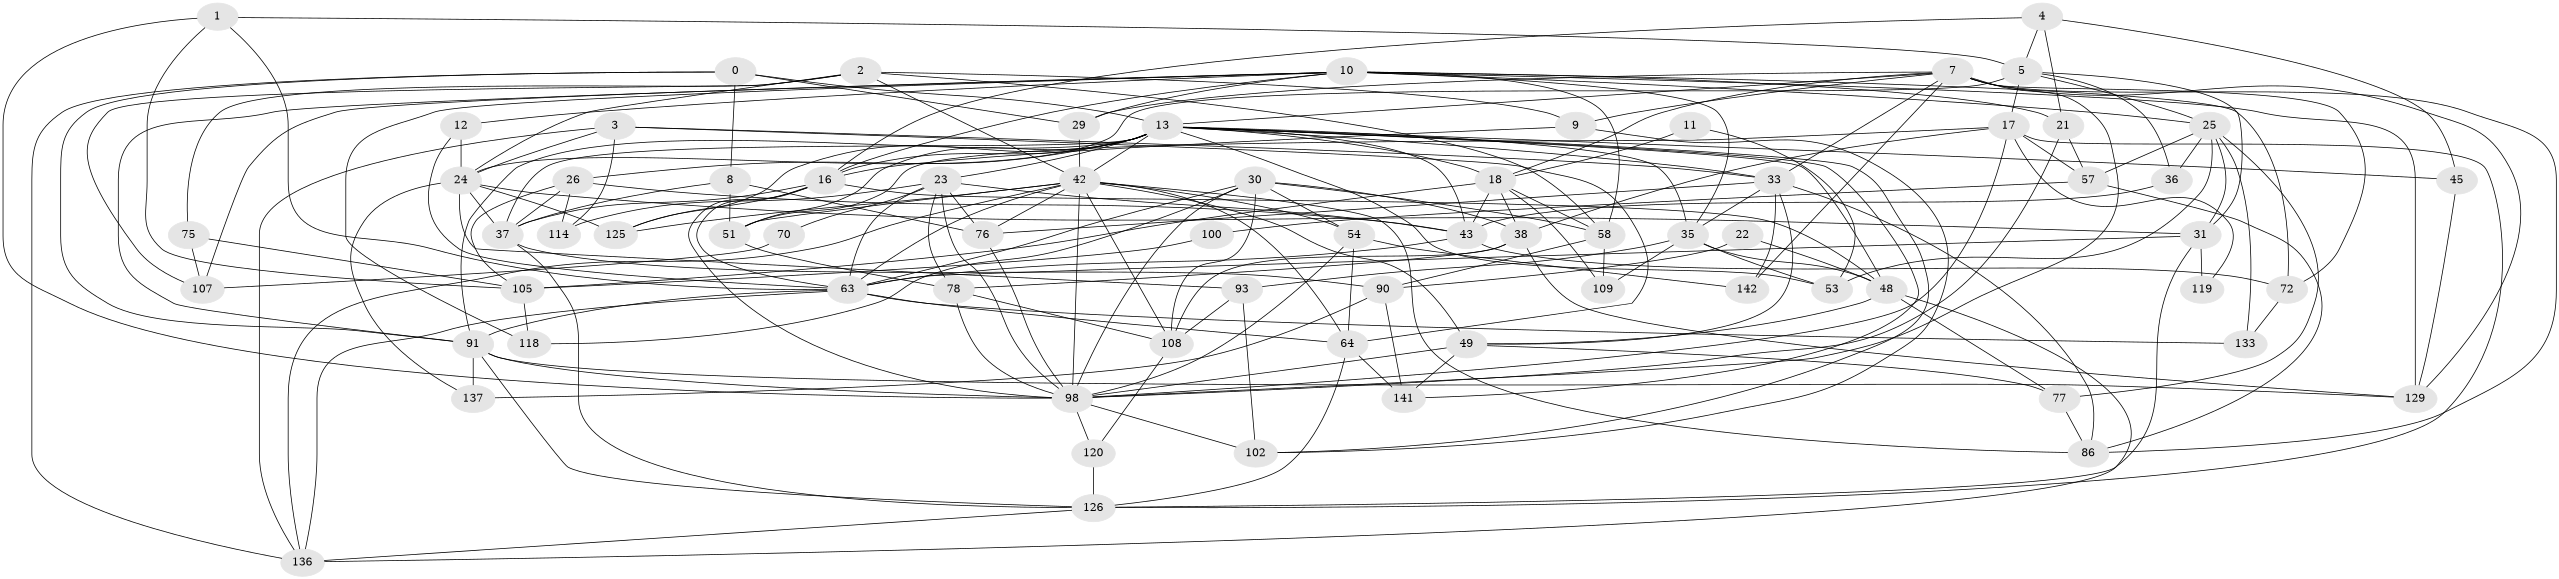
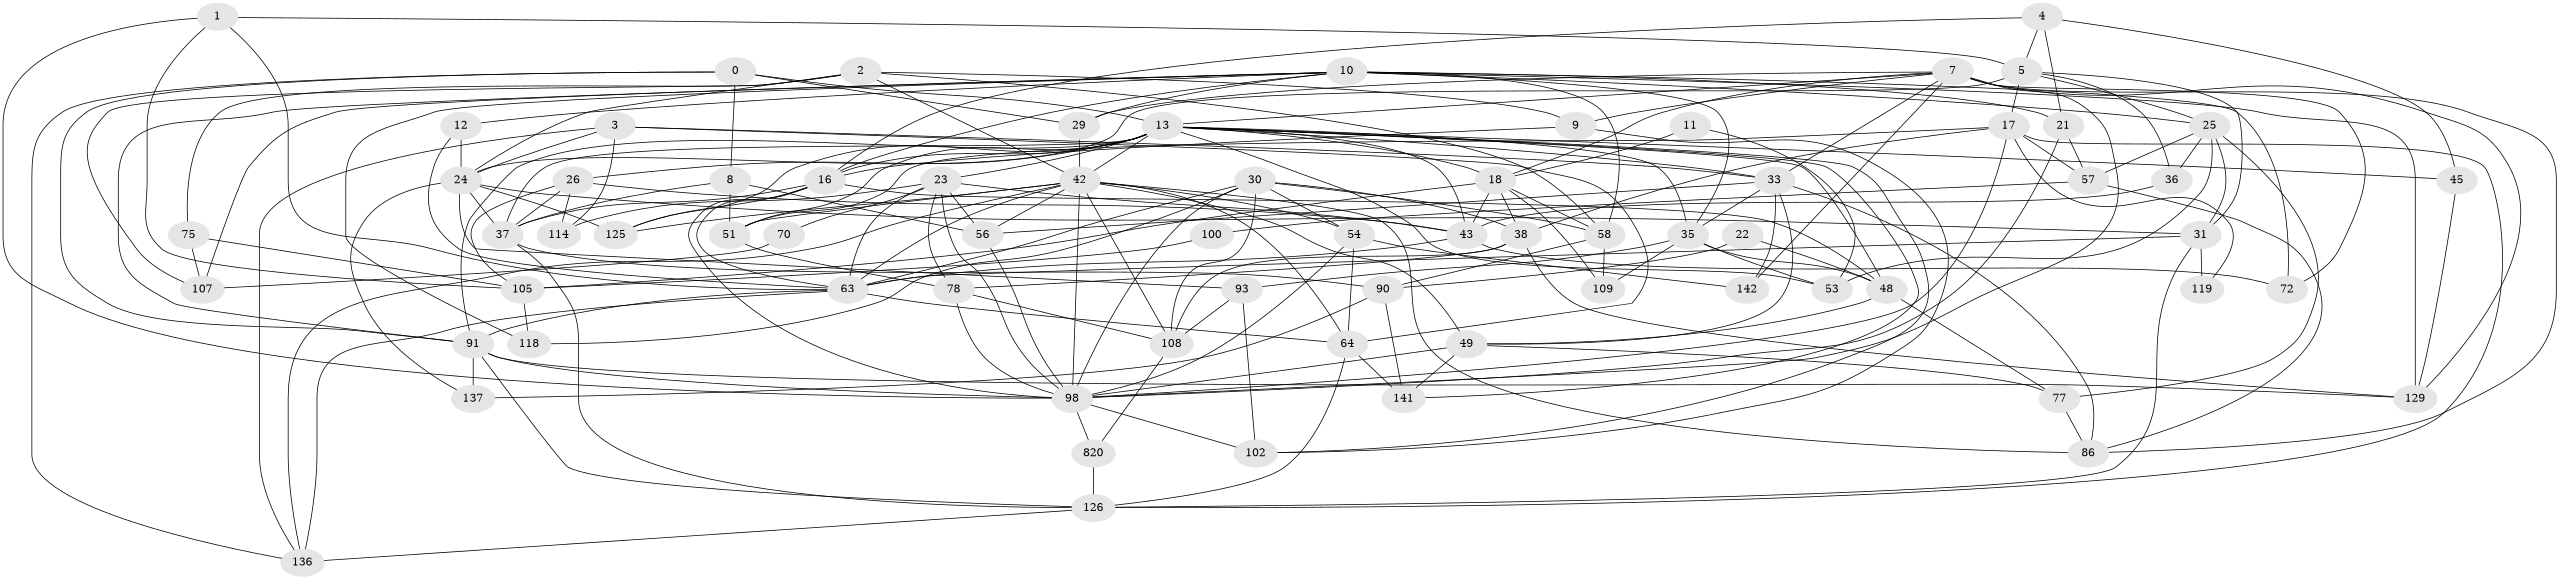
node "76": label "76" -> "56"
node "133": removed
node "120": label "120" -> "820"
edge "48" -- "136": removed
